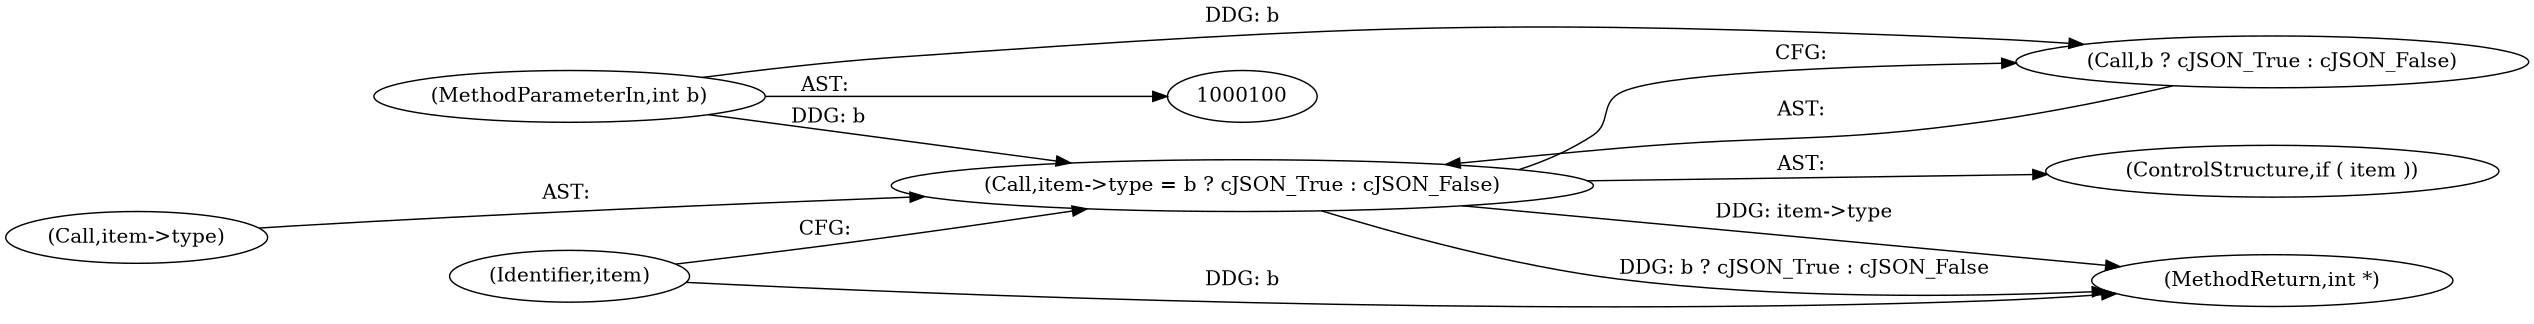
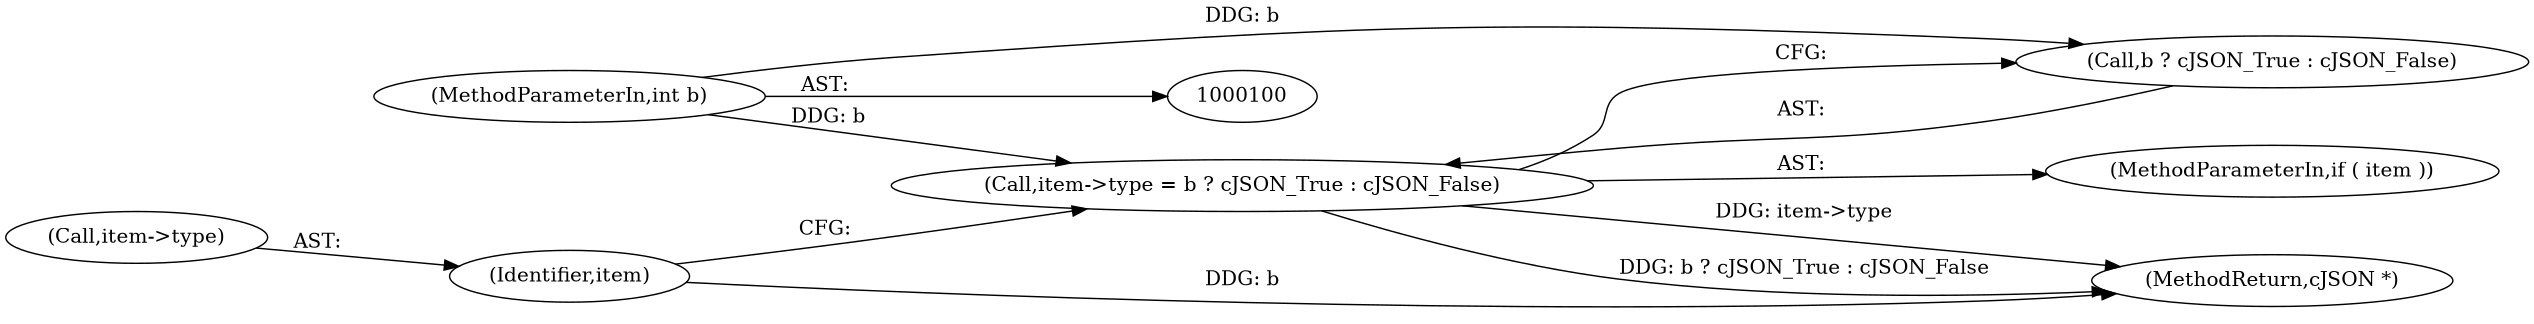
node "(ControlStructure,if ( item ))": label "(ControlStructure,if ( item ))" -> "(MethodParameterIn,if ( item ))"
edge "(Call,item->type)" -> "(Call,item->type = b ? cJSON_True : cJSON_False)": now "(Call,item->type)" -> "(Identifier,item)"
node "(MethodReturn,int *)": label "(MethodReturn,int *)" -> "(MethodReturn,cJSON *)"
